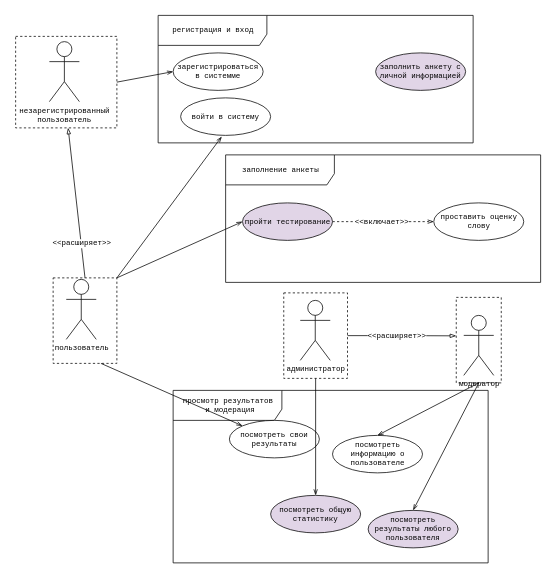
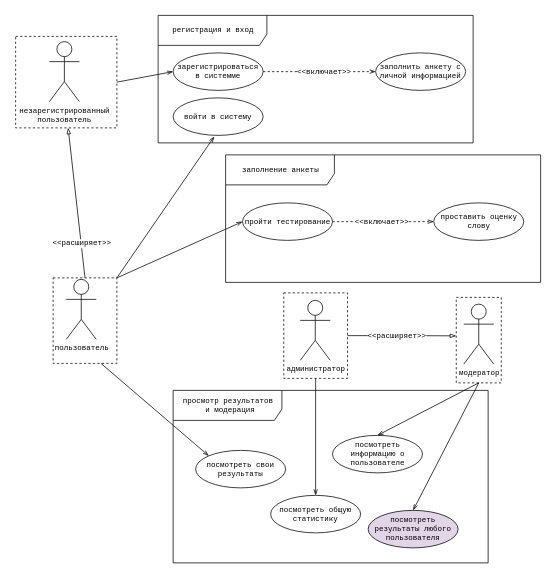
edge "зарегистрироваться в системме" -> "заполнить анкету с личной информацией": added, label "<<включает>>"
node "заполнить анкету с личной информацией": fillcolor #e1d5e7 -> #ffffff
node "войти в систему": moved (225, 117) -> (218, 117)
node "пройти тестирование": fillcolor #e1d5e7 -> #ffffff
node "модератор": moved (479, 345) -> (479, 334)
node "посмотреть свои результаты": moved (274, 439) -> (240, 469)
node "посмотреть общую статистику": fillcolor #e1d5e7 -> #ffffff
